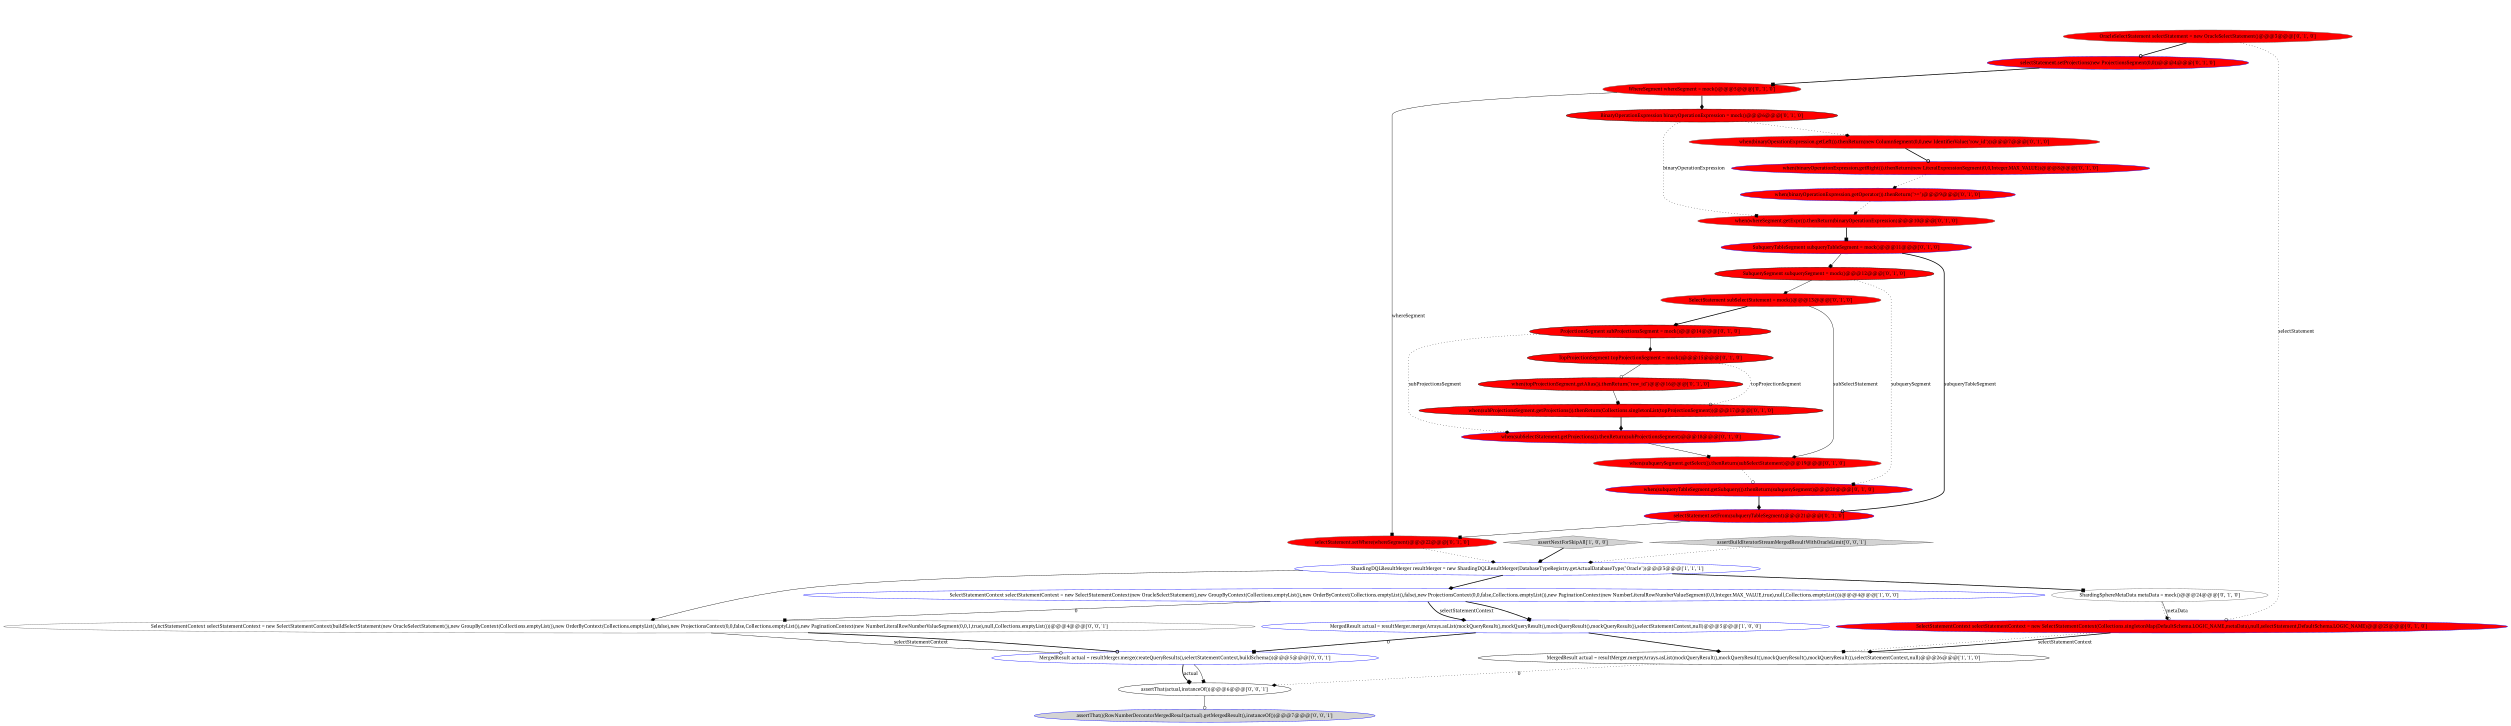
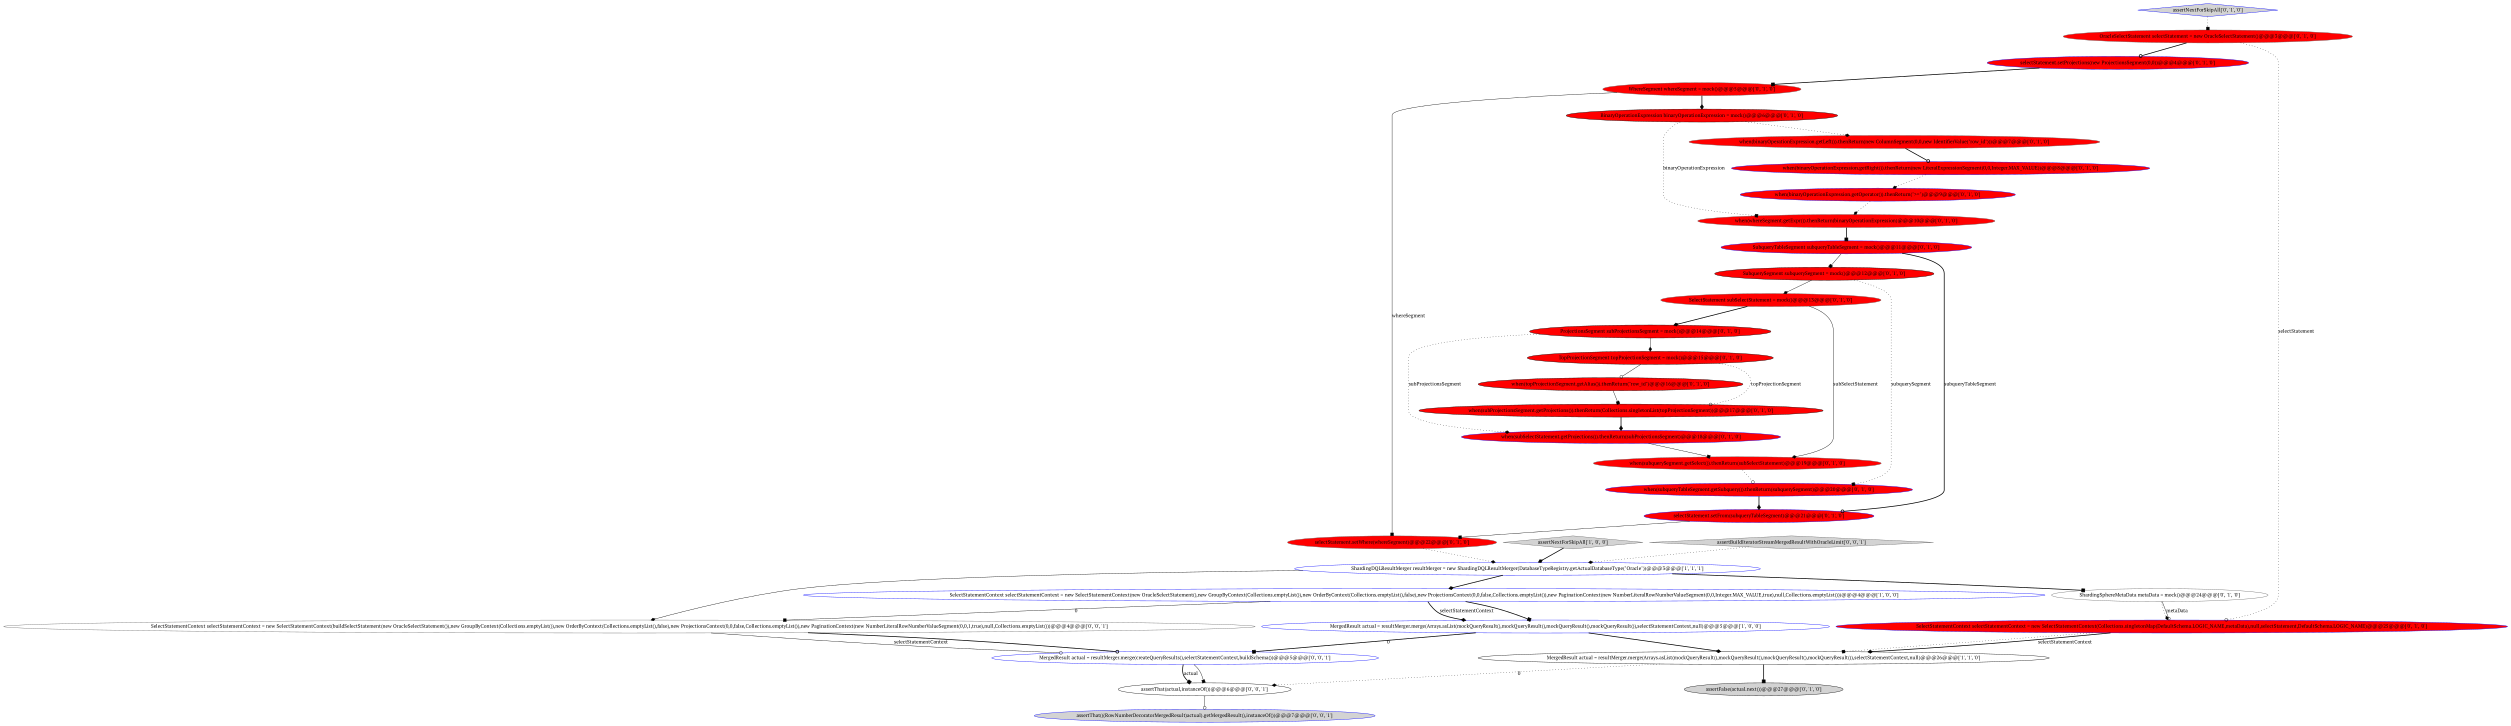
node "assertNextForSkipAll['0', '1', '0']": added
node "assertFalse(actual.next())@@@27@@@['0', '1', '0']": added
